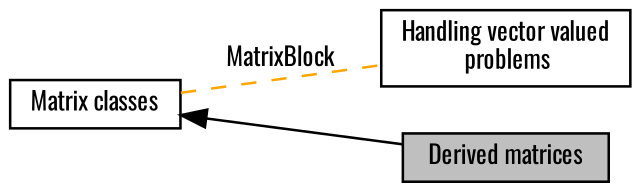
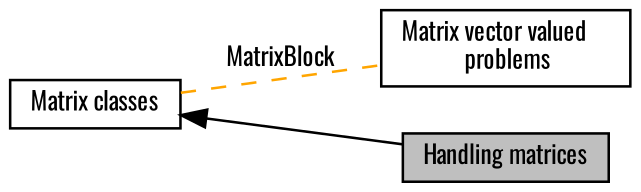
node "Handling vector valued problems": label "Handling vector valued problems" -> "Matrix vector valued problems"
node "Derived matrices": label "Derived matrices" -> "Handling matrices"
